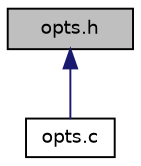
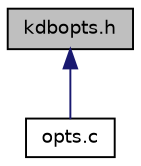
node "opts.h": label "opts.h" -> "kdbopts.h"
